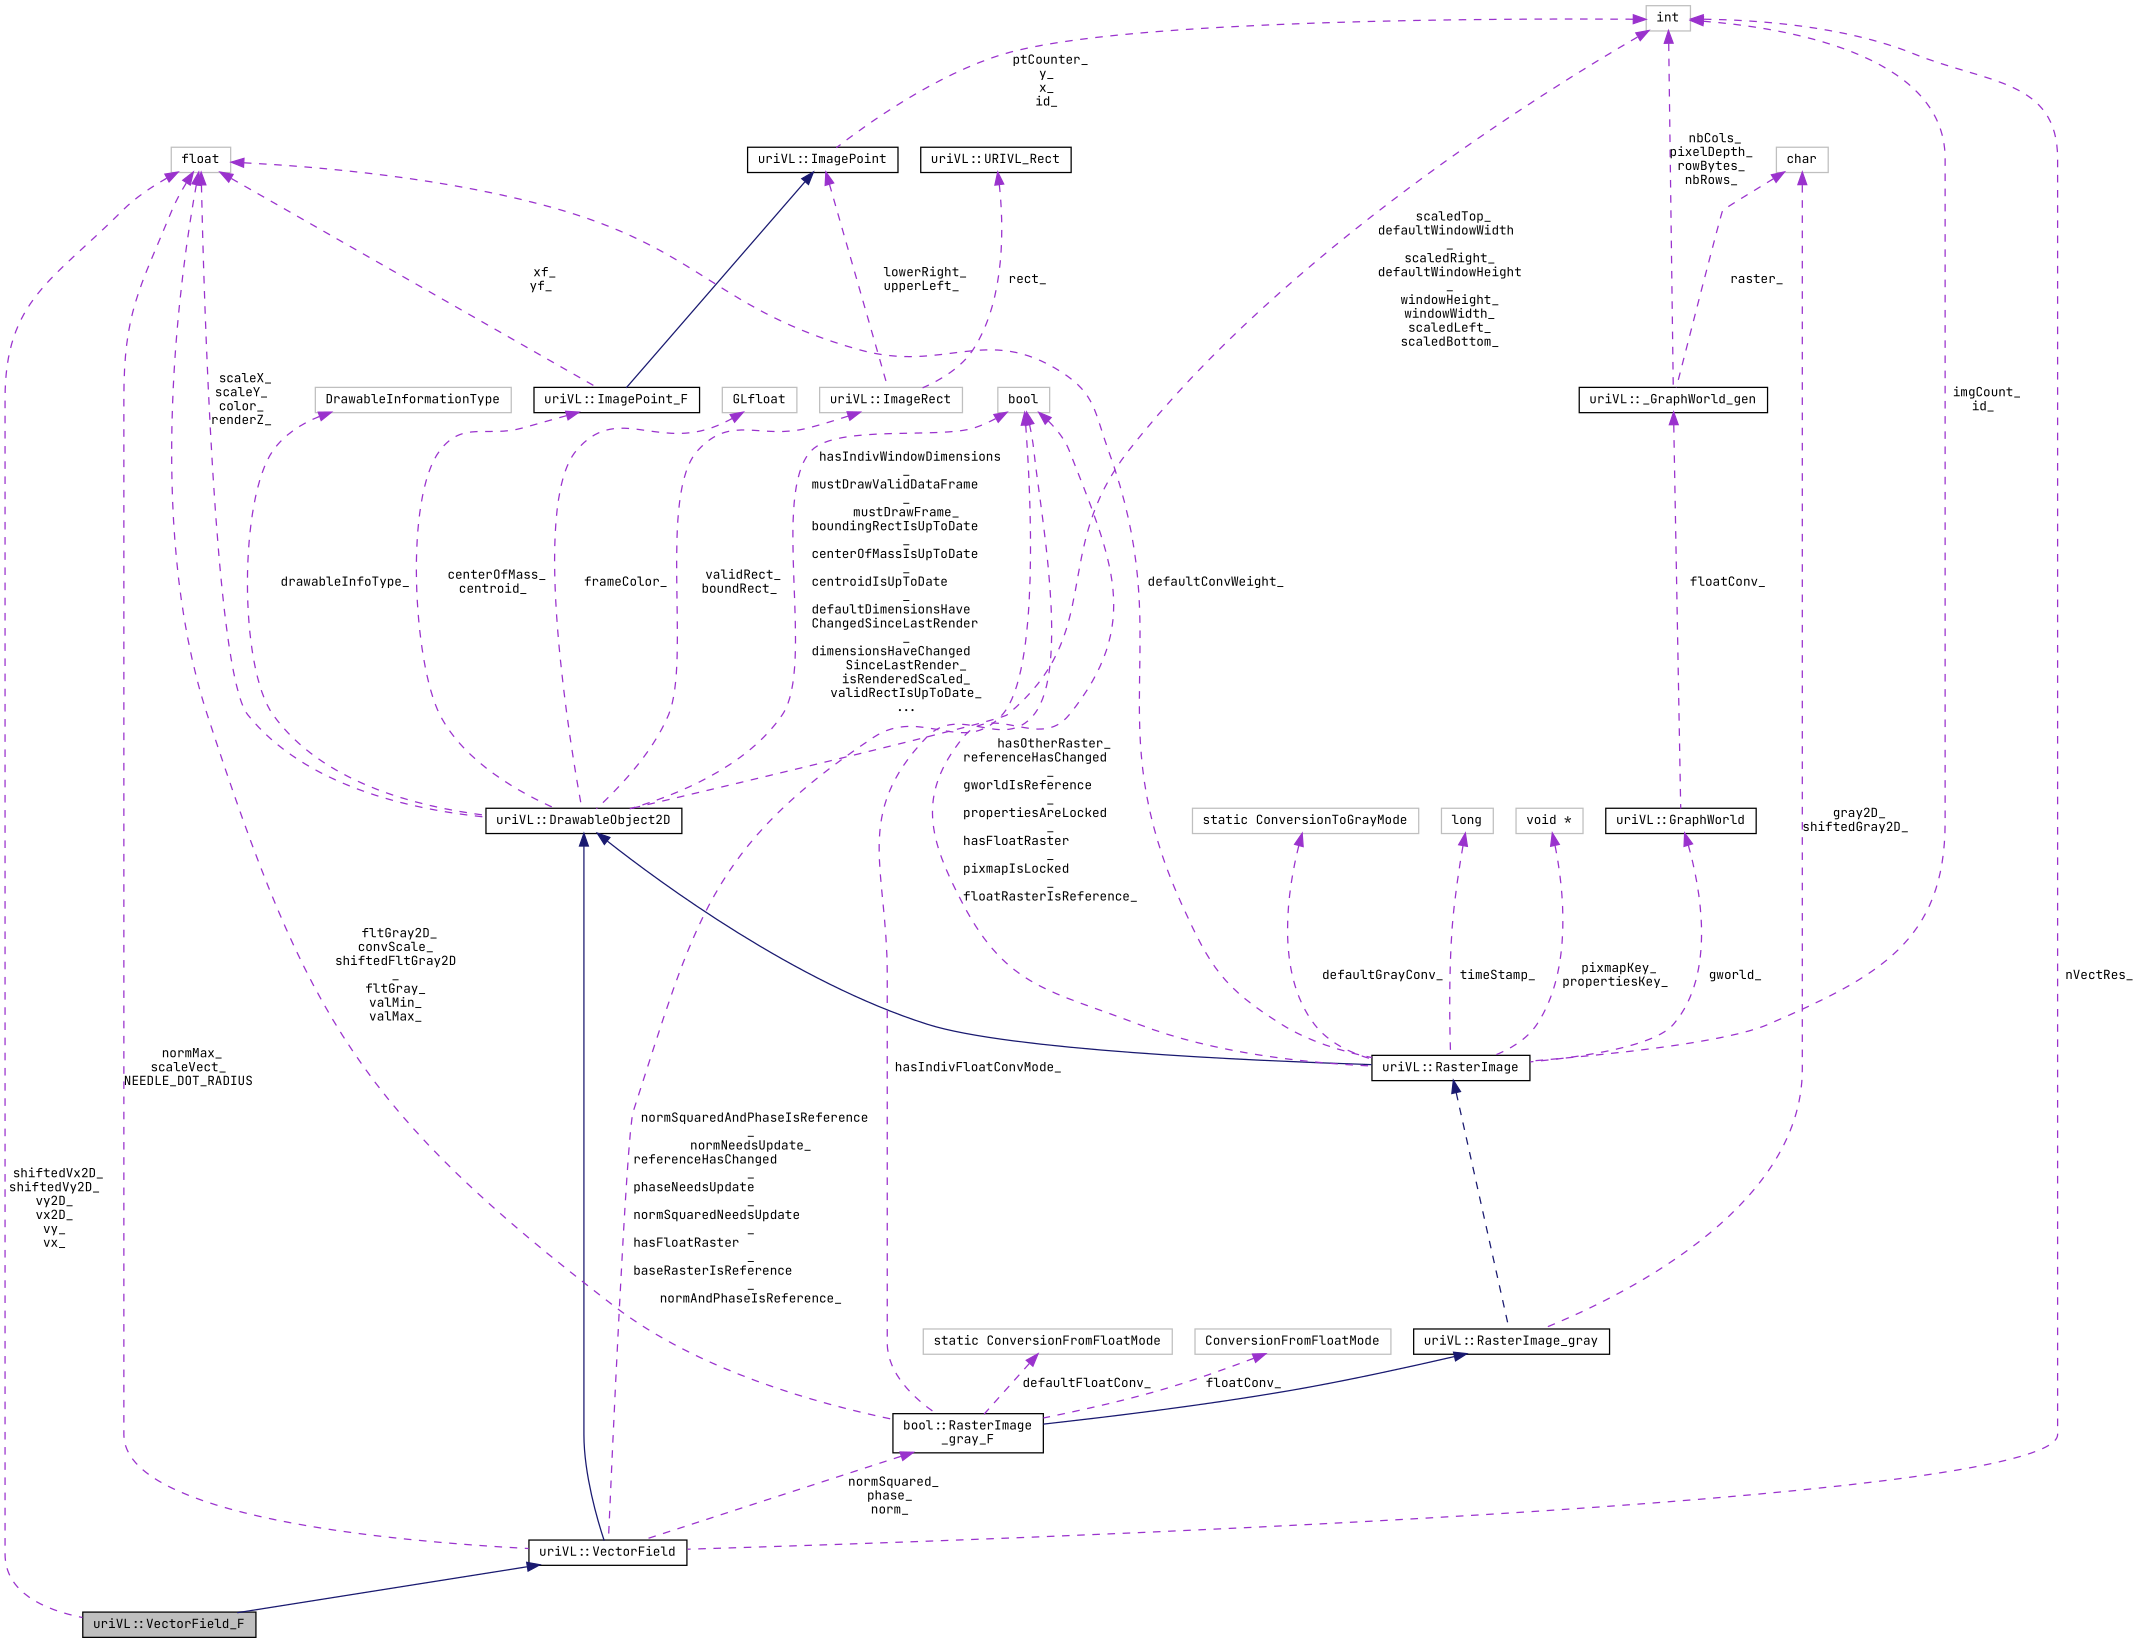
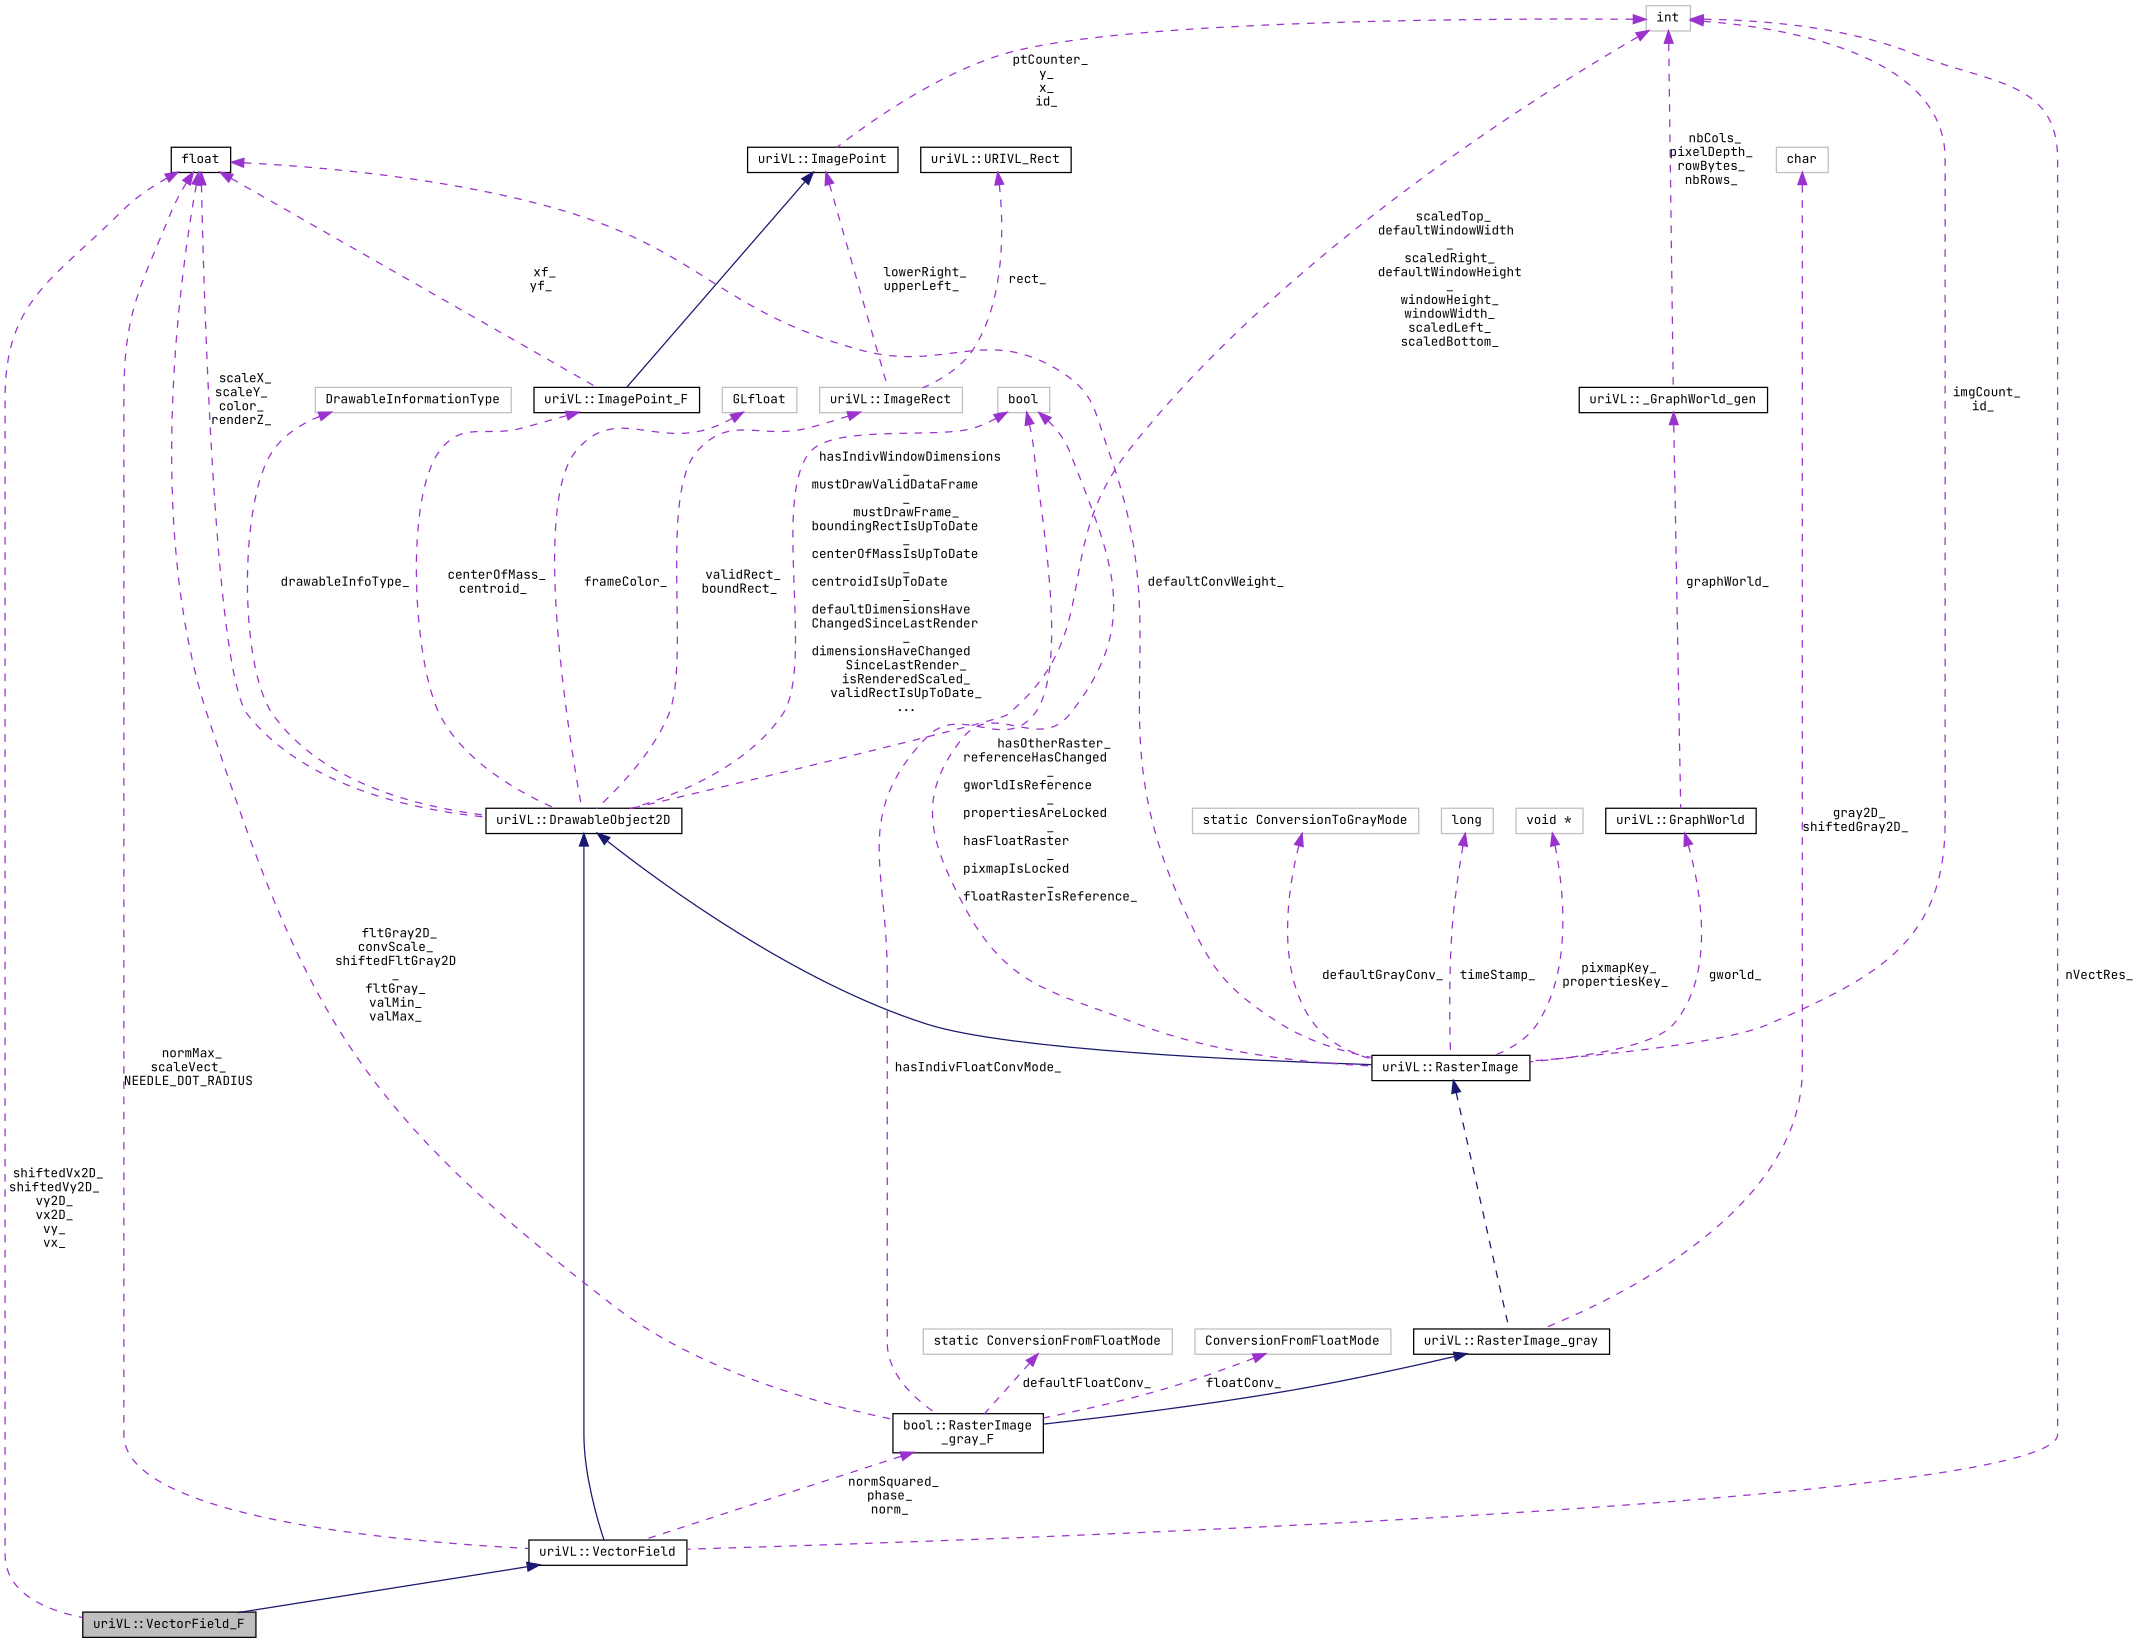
node "float": color grey75 -> black
edge "uriVL::_GraphWorld_gen" -> "char": removed, label "raster_"
edge "uriVL::GraphWorld" -> "uriVL::_GraphWorld_gen": label " floatConv_" -> " graphWorld_"
edge "uriVL::VectorField" -> "bool": removed, label "normSquaredAndPhaseIsReference _ normNeedsUpdate_ referenceHasChanged _ phaseNeedsUpdate _ normSquaredNeedsUpdate _ hasFloatRaster _ baseRasterIsReference _ normAndPhaseIsReference_"
